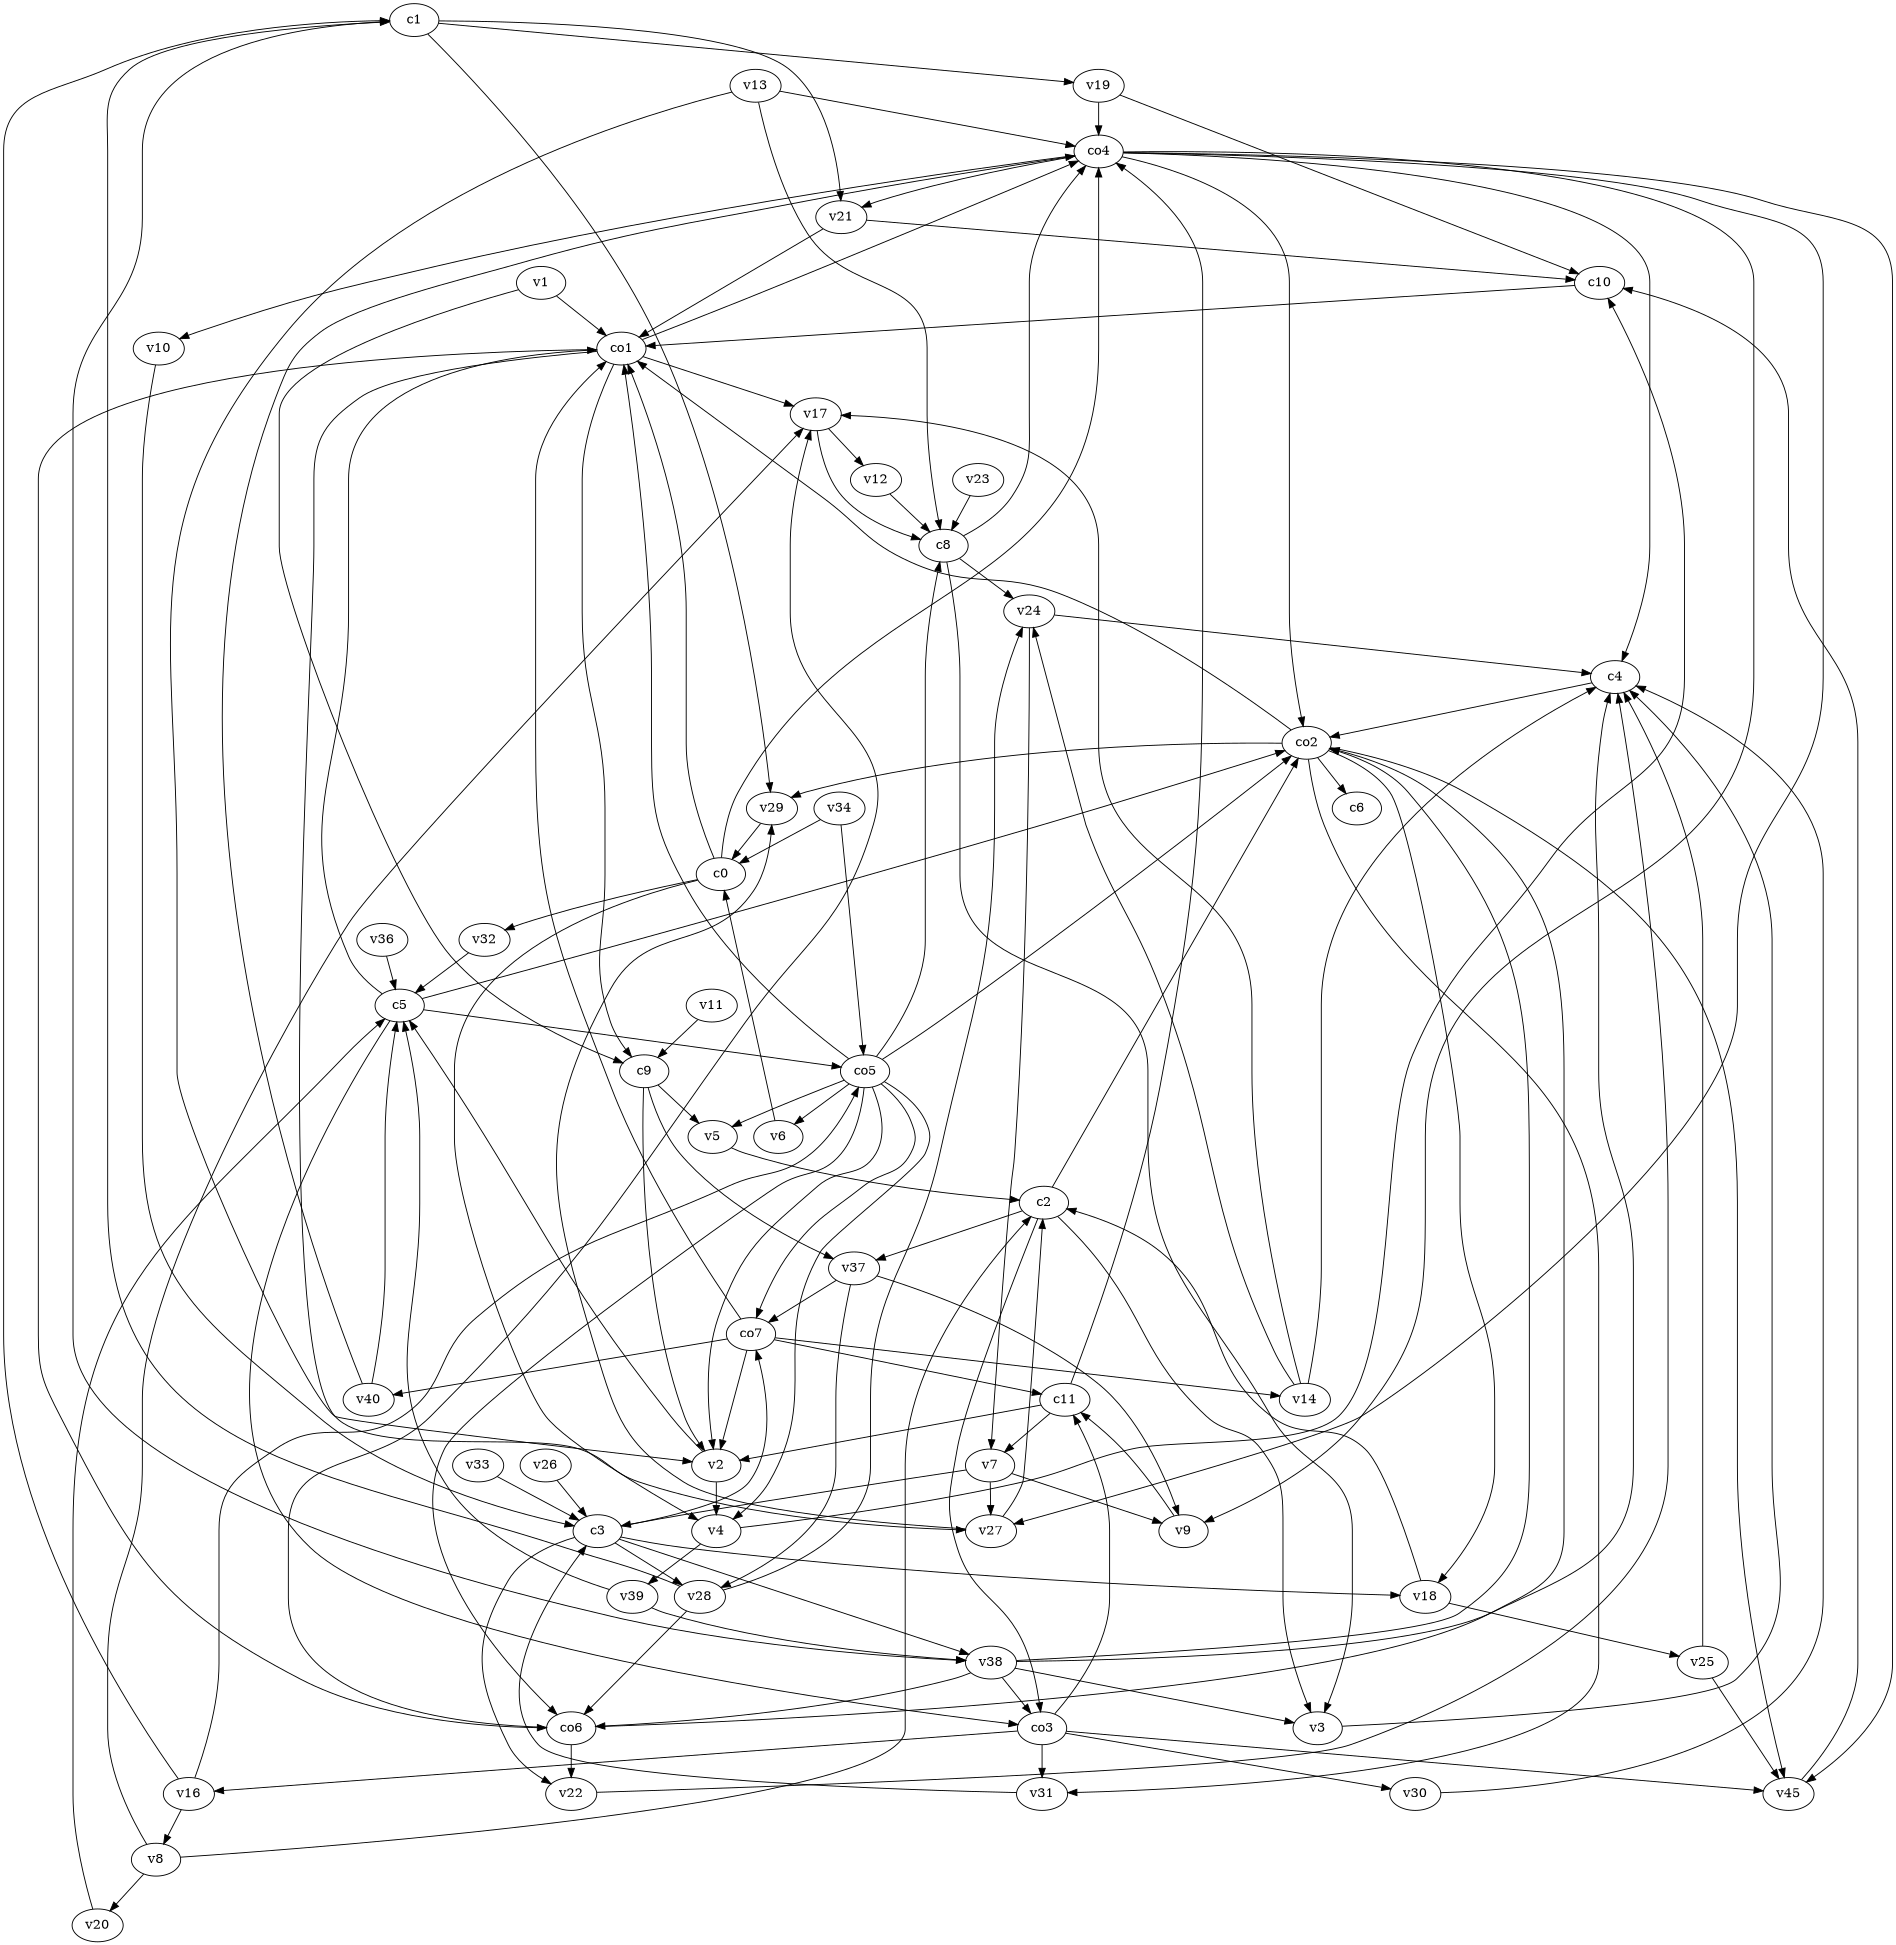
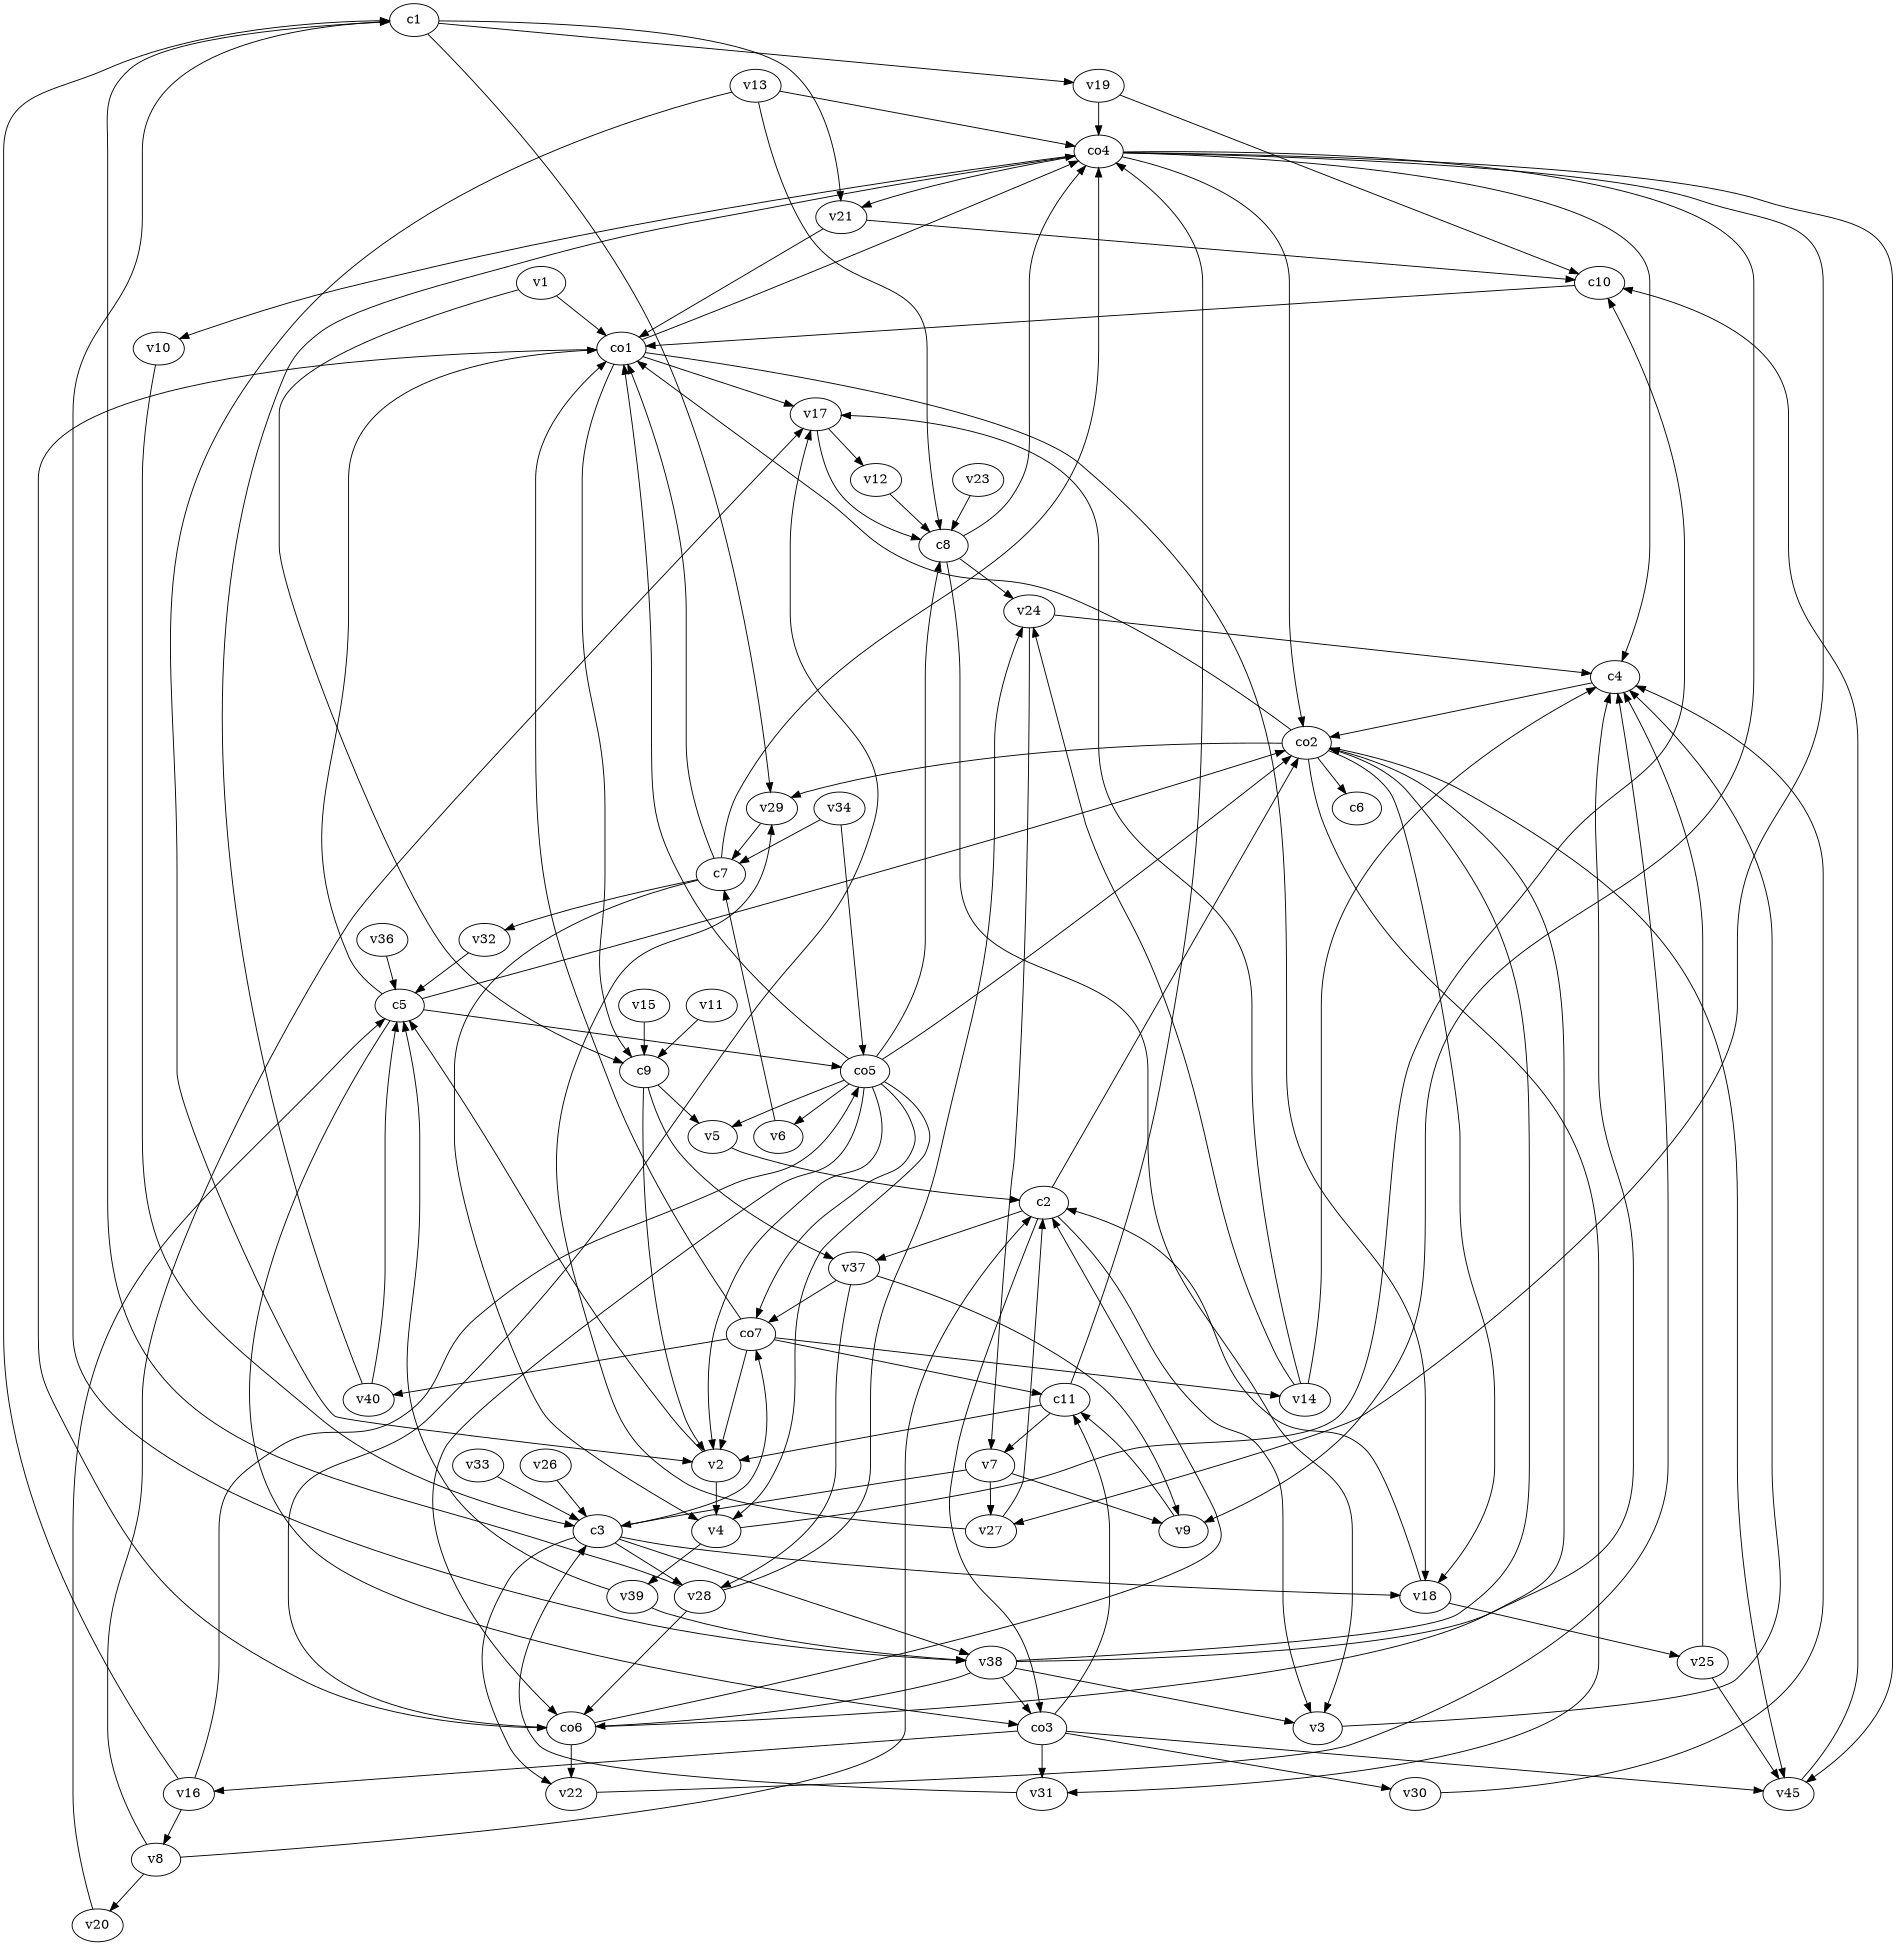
node "c0": label "c0" -> "c7"
node "v15": added
edge "co1" -> "v27": now "co1" -> "v18"
edge "co6" -> "c2": added
